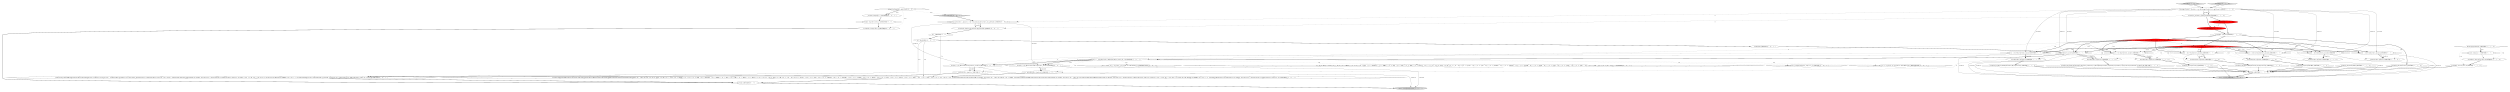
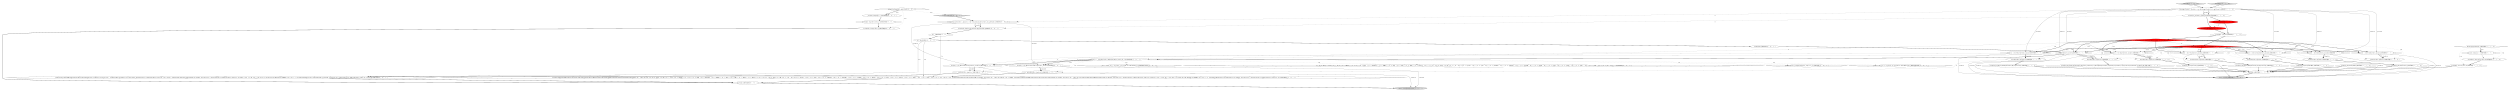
edge "_errHandler.sync(this)@@@7@@@['1', '1', '0']" -> "{setState(176)declaration()}@@@28@@@['1', '1', '0']": now "enterOuterAlt(_localctx,2)@@@27@@@['1', '1', '0']" -> "{setState(176)declaration()}@@@28@@@['1', '1', '0']"
